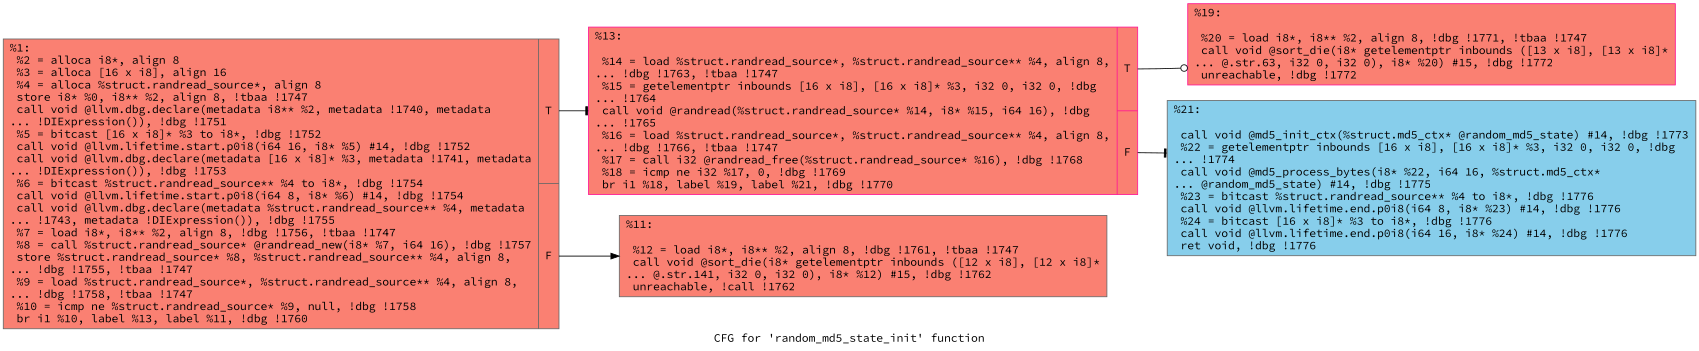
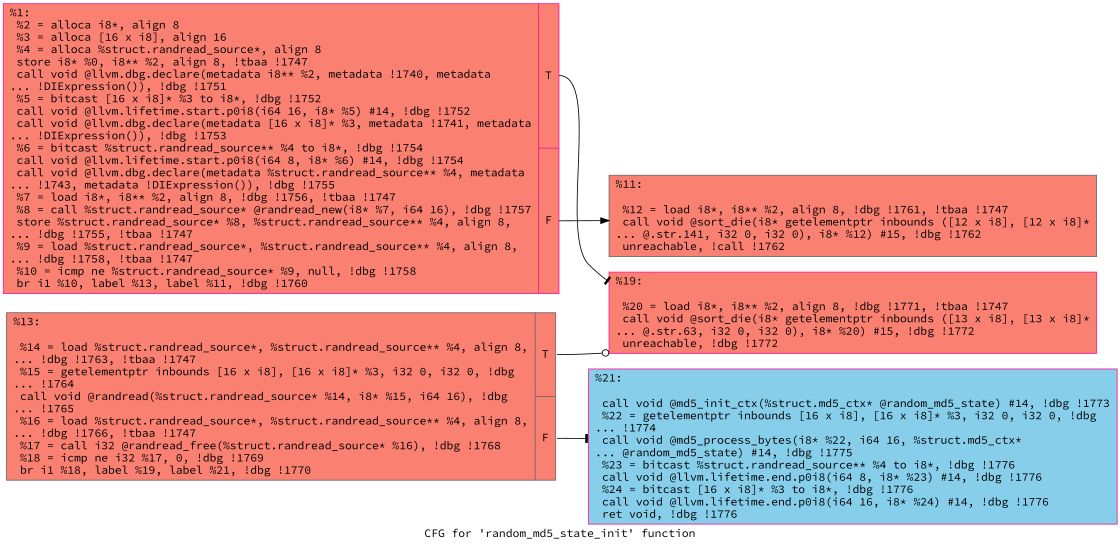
edge "%1:" -> "%13:": now "%1:" -> "%19:"
node "%13:": color deeppink -> gray40
node "%21:": color gray40 -> deeppink
node "%1:": color gray40 -> deeppink
